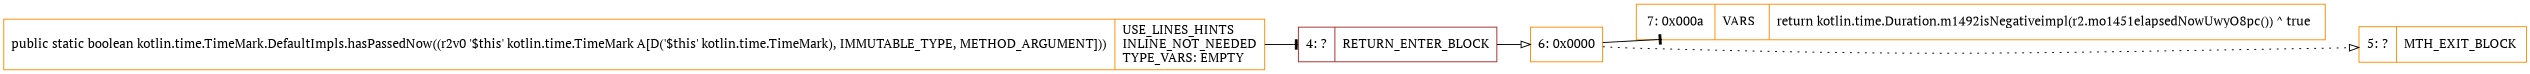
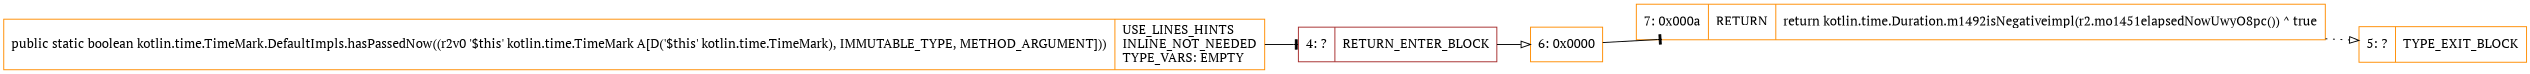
node "7: 0x000a": text "VARS" -> "RETURN"
node "5: ?": text "MTH_EXIT_BLOCK" -> "TYPE_EXIT_BLOCK"
edge "6: 0x0000" -> "5: ?": now "7: 0x000a" -> "5: ?"
